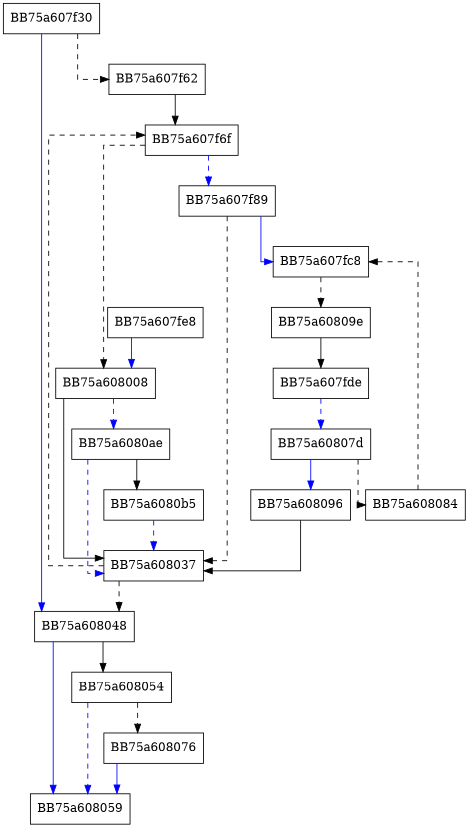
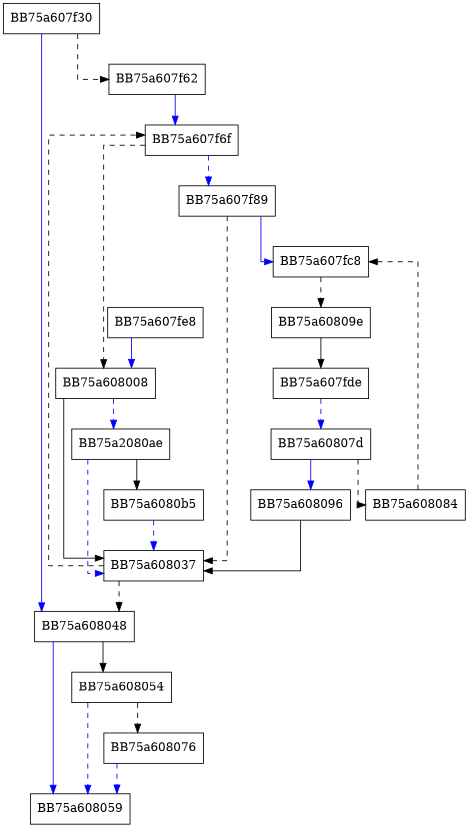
edge "BB75a607f62" -> "BB75a607f6f": color black -> blue
node "BB75a6080ae": label "BB75a6080ae" -> "BB75a2080ae"
edge "BB75a608076" -> "BB75a608059": style solid -> dashed
